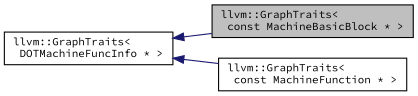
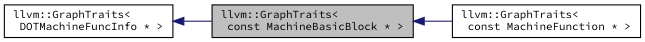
edge "llvm::GraphTraits< const MachineFunction * >" -> "llvm::GraphTraits< DOTMachineFuncInfo * >": now "llvm::GraphTraits< const MachineFunction * >" -> "llvm::GraphTraits< const MachineBasicBlock * >"
